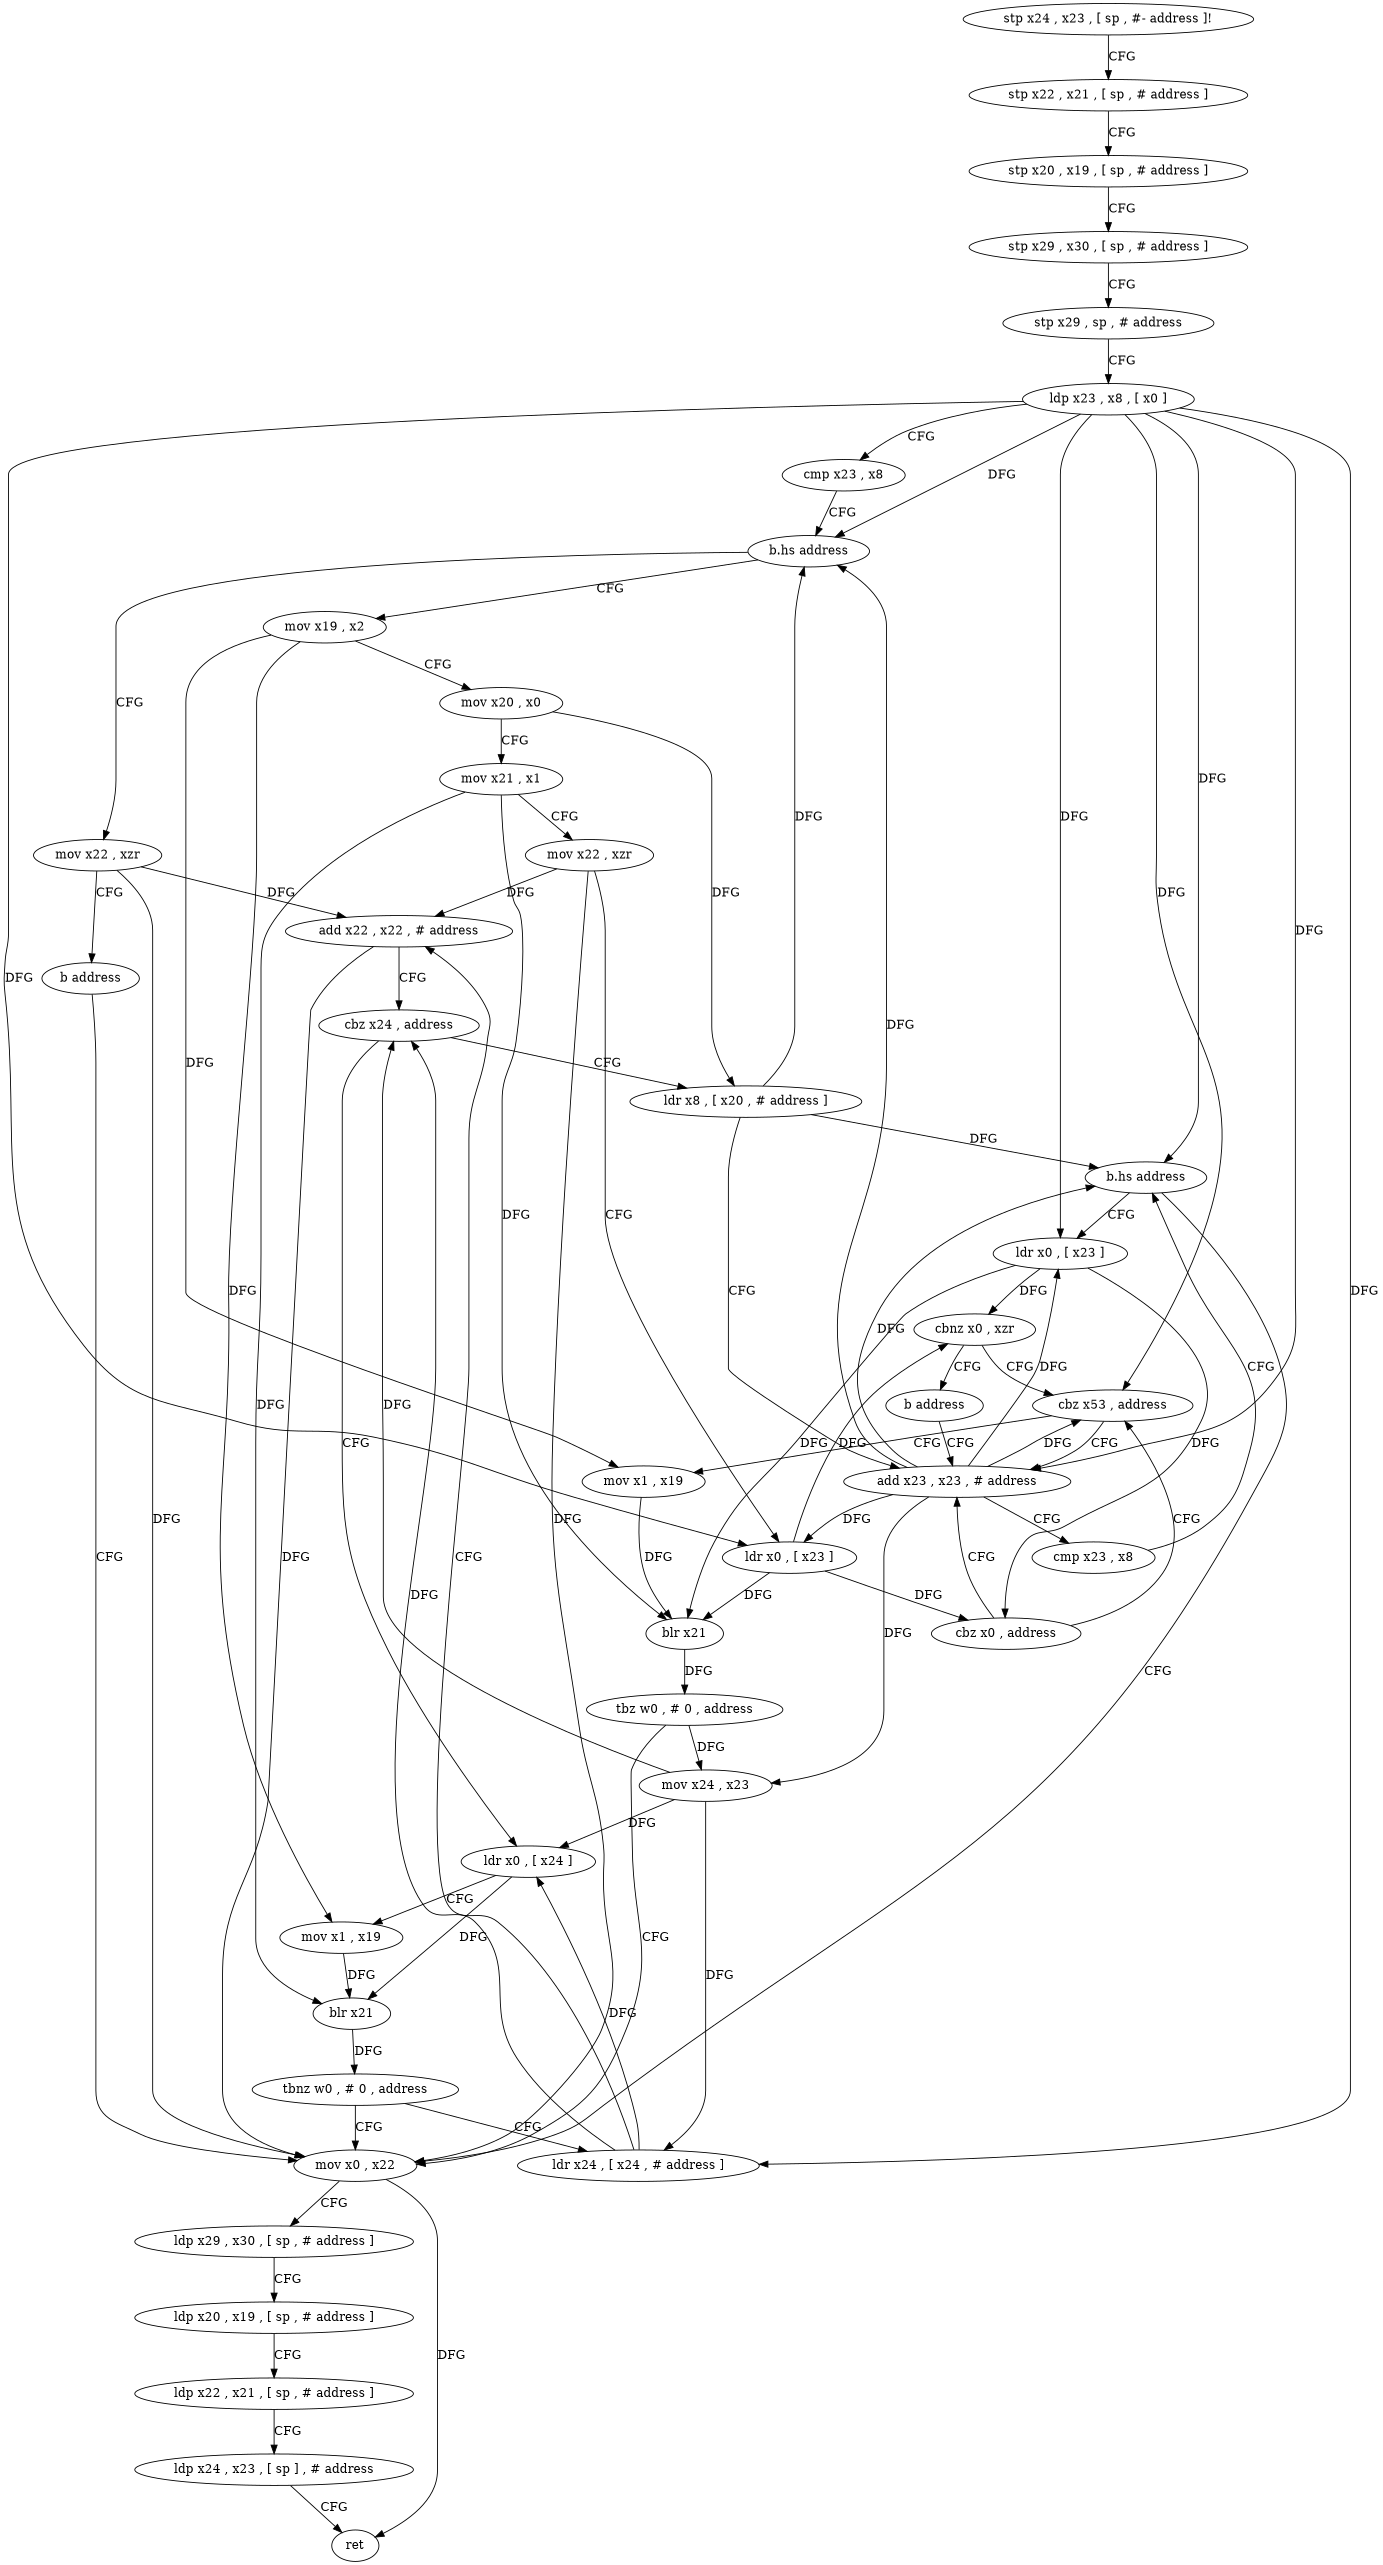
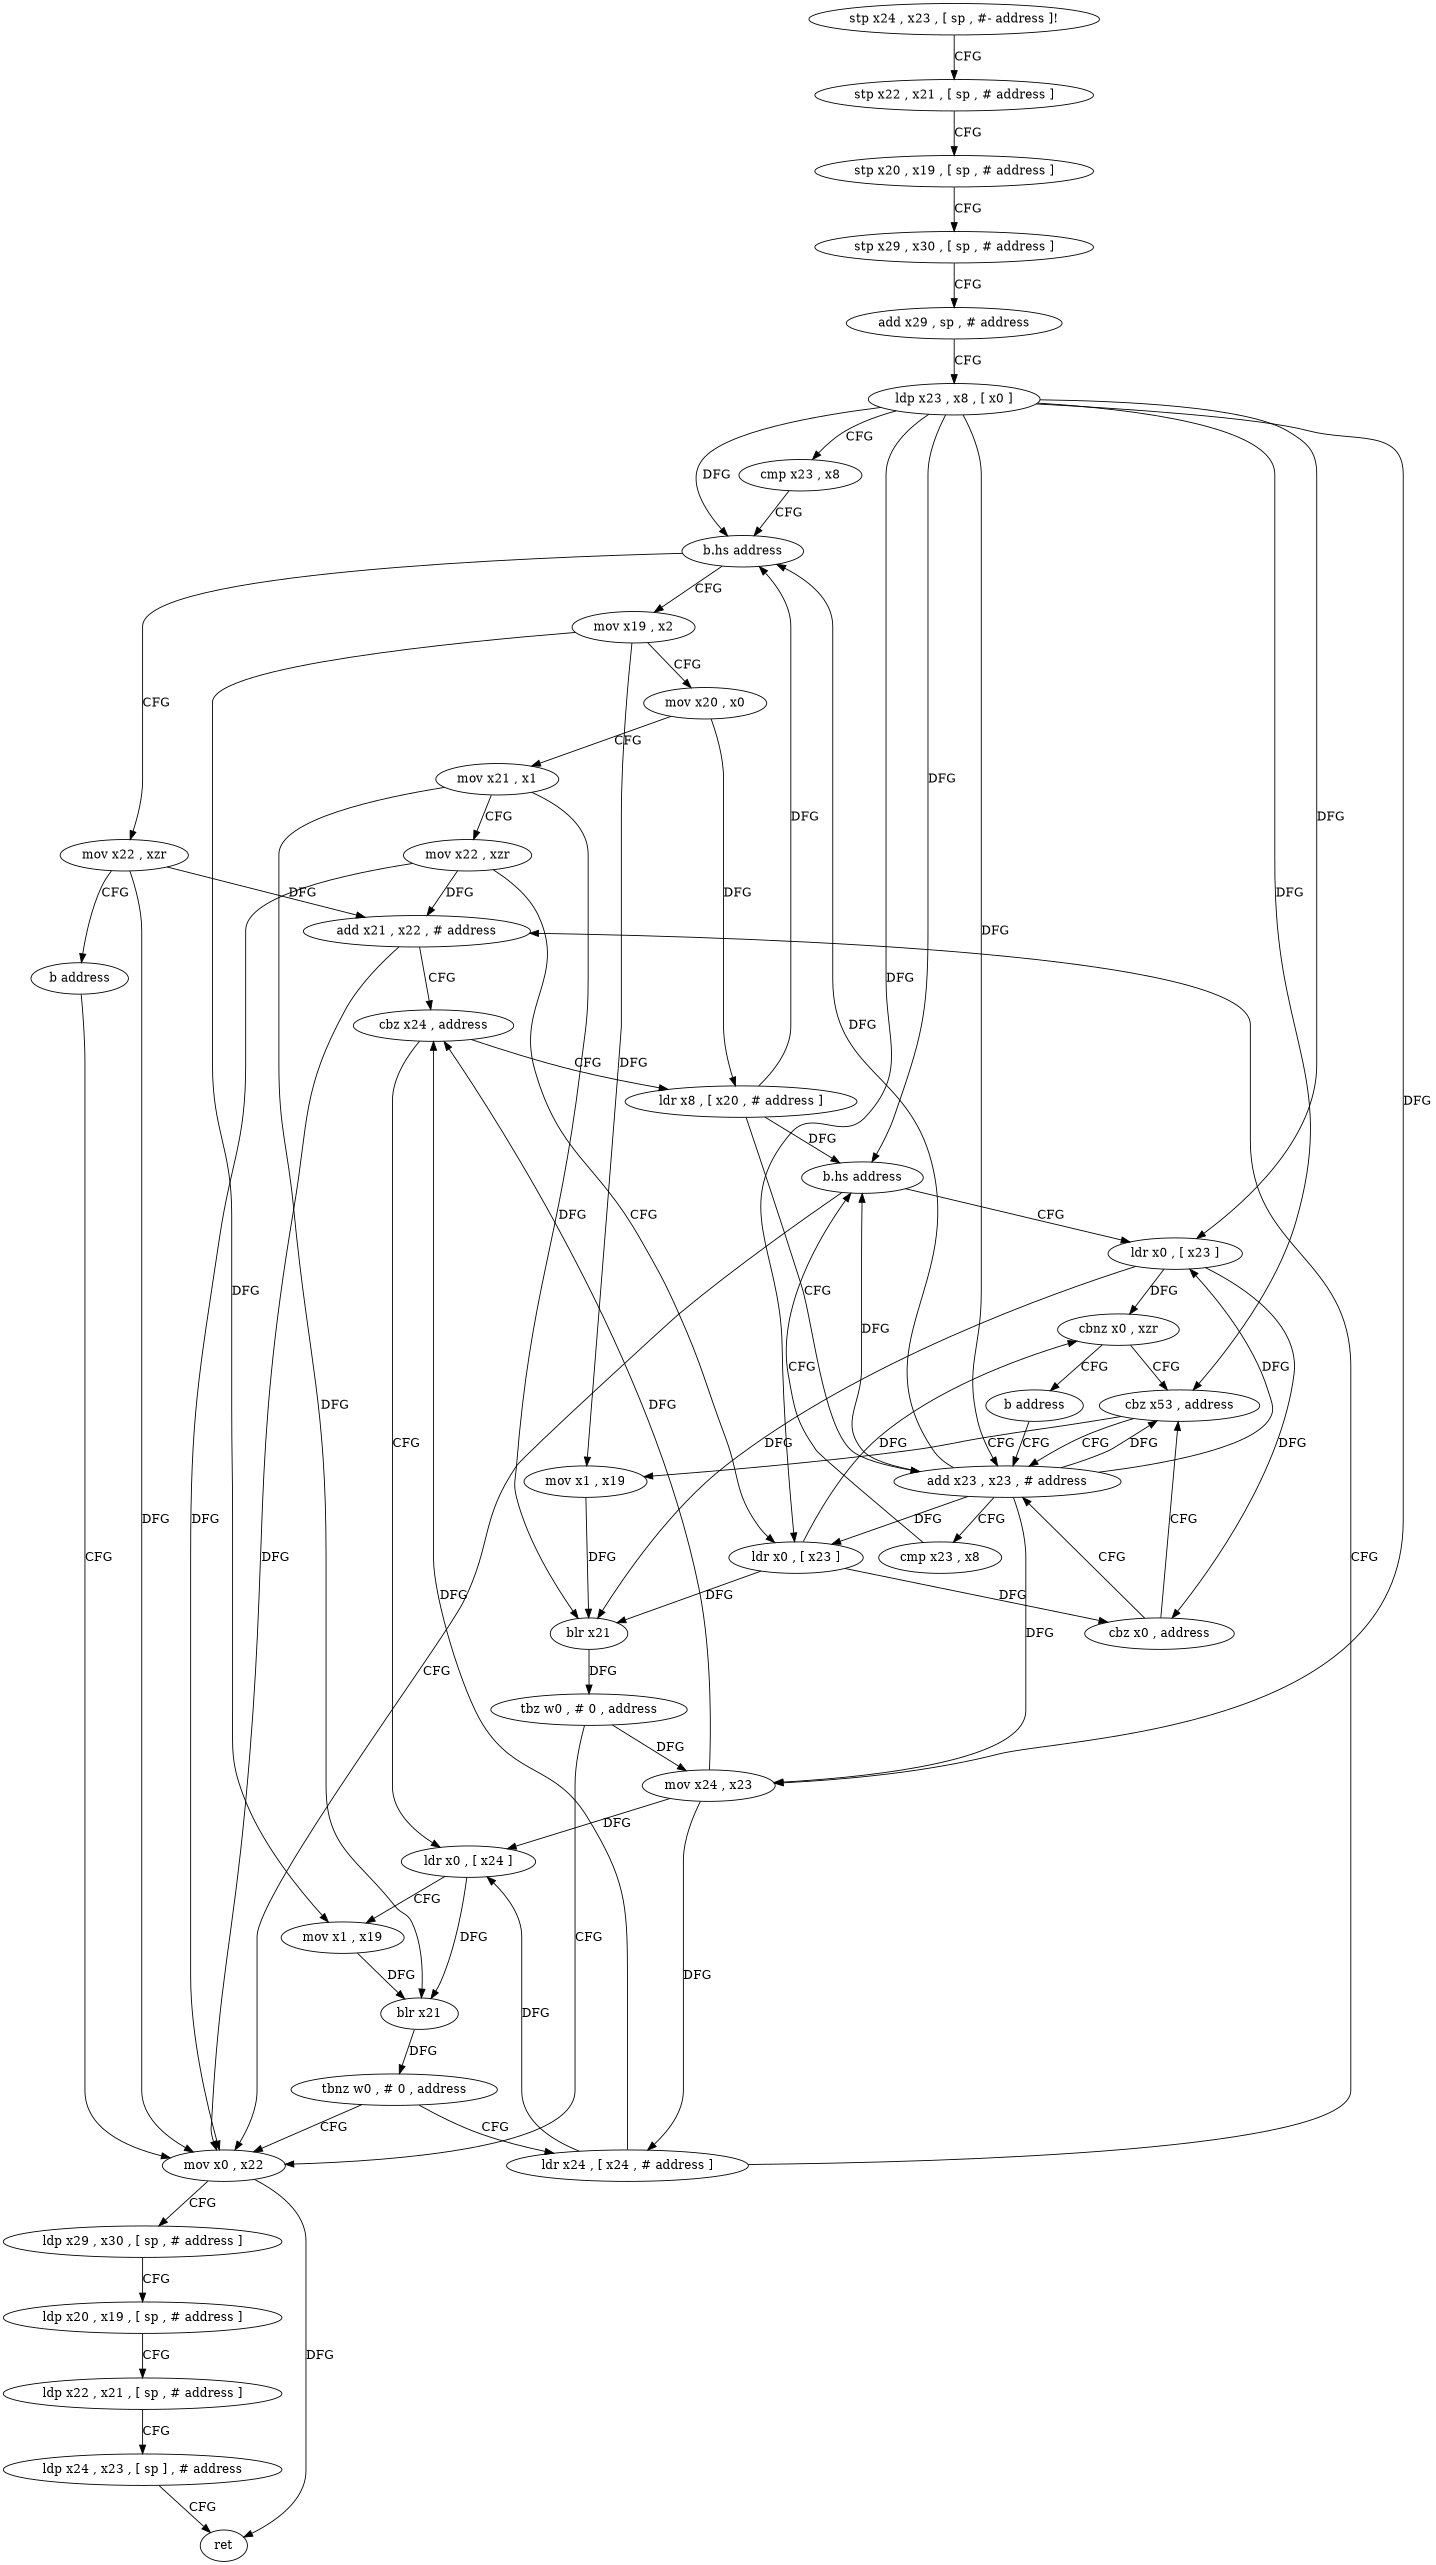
node "stp x29 , sp , # address": label "stp x29 , sp , # address" -> "add x29 , sp , # address"
node "add x22 , x22 , # address": label "add x22 , x22 , # address" -> "add x21 , x22 , # address"
edge "ldp x23 , x8 , [ x0 ]" -> "ldr x24 , [ x24 , # address ]": now "ldp x23 , x8 , [ x0 ]" -> "mov x24 , x23"
